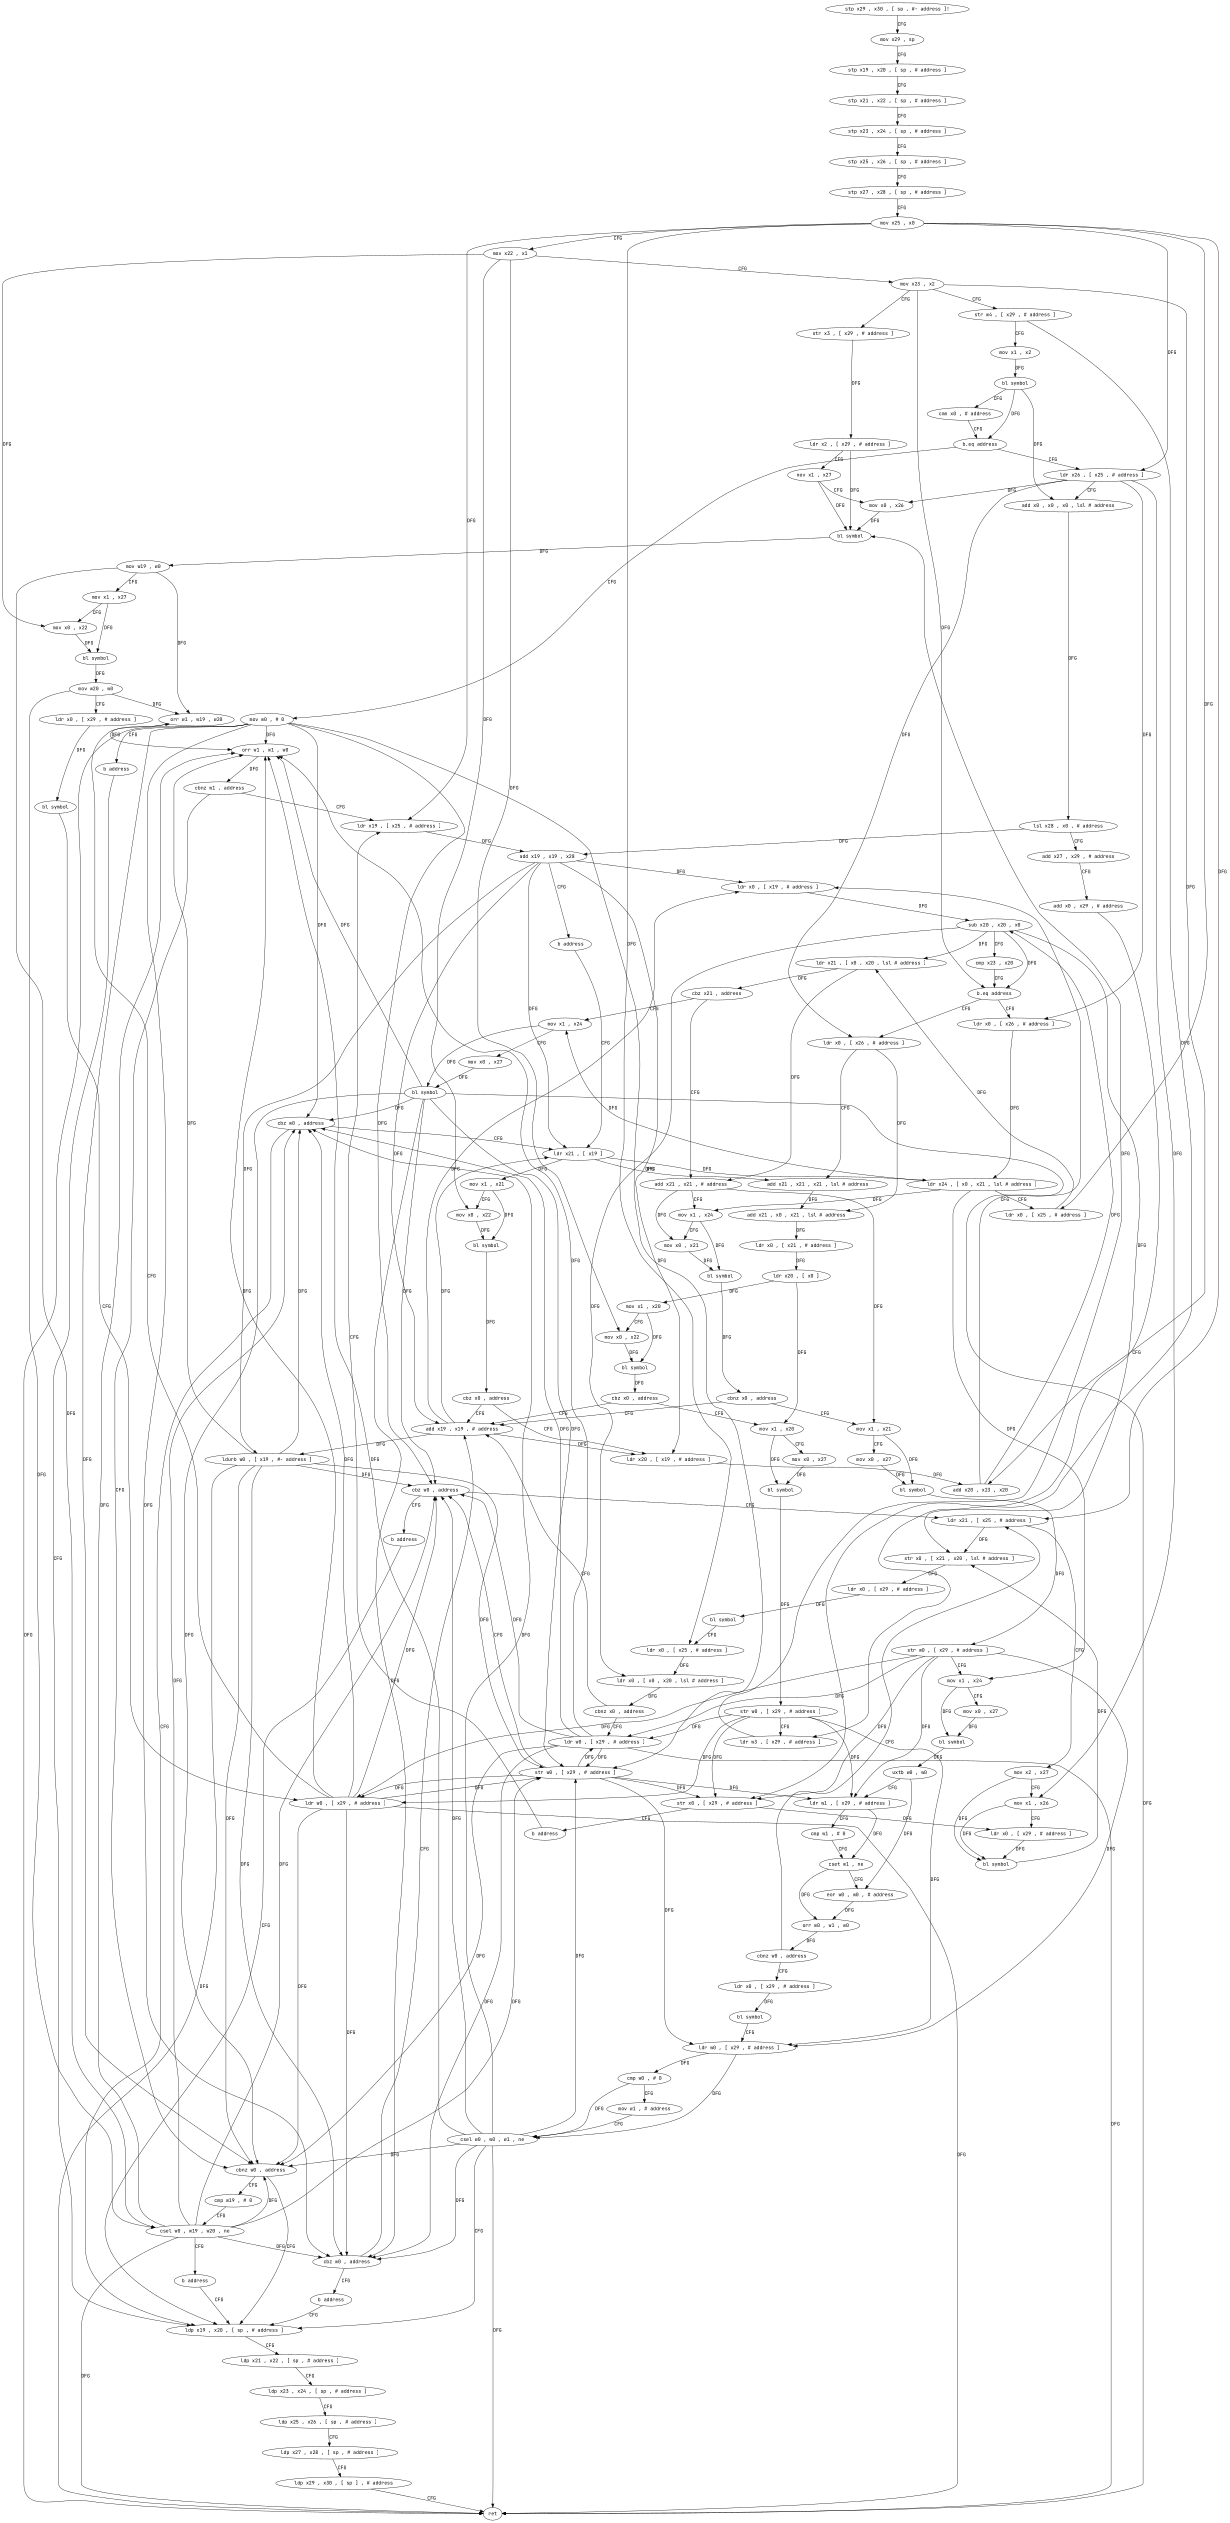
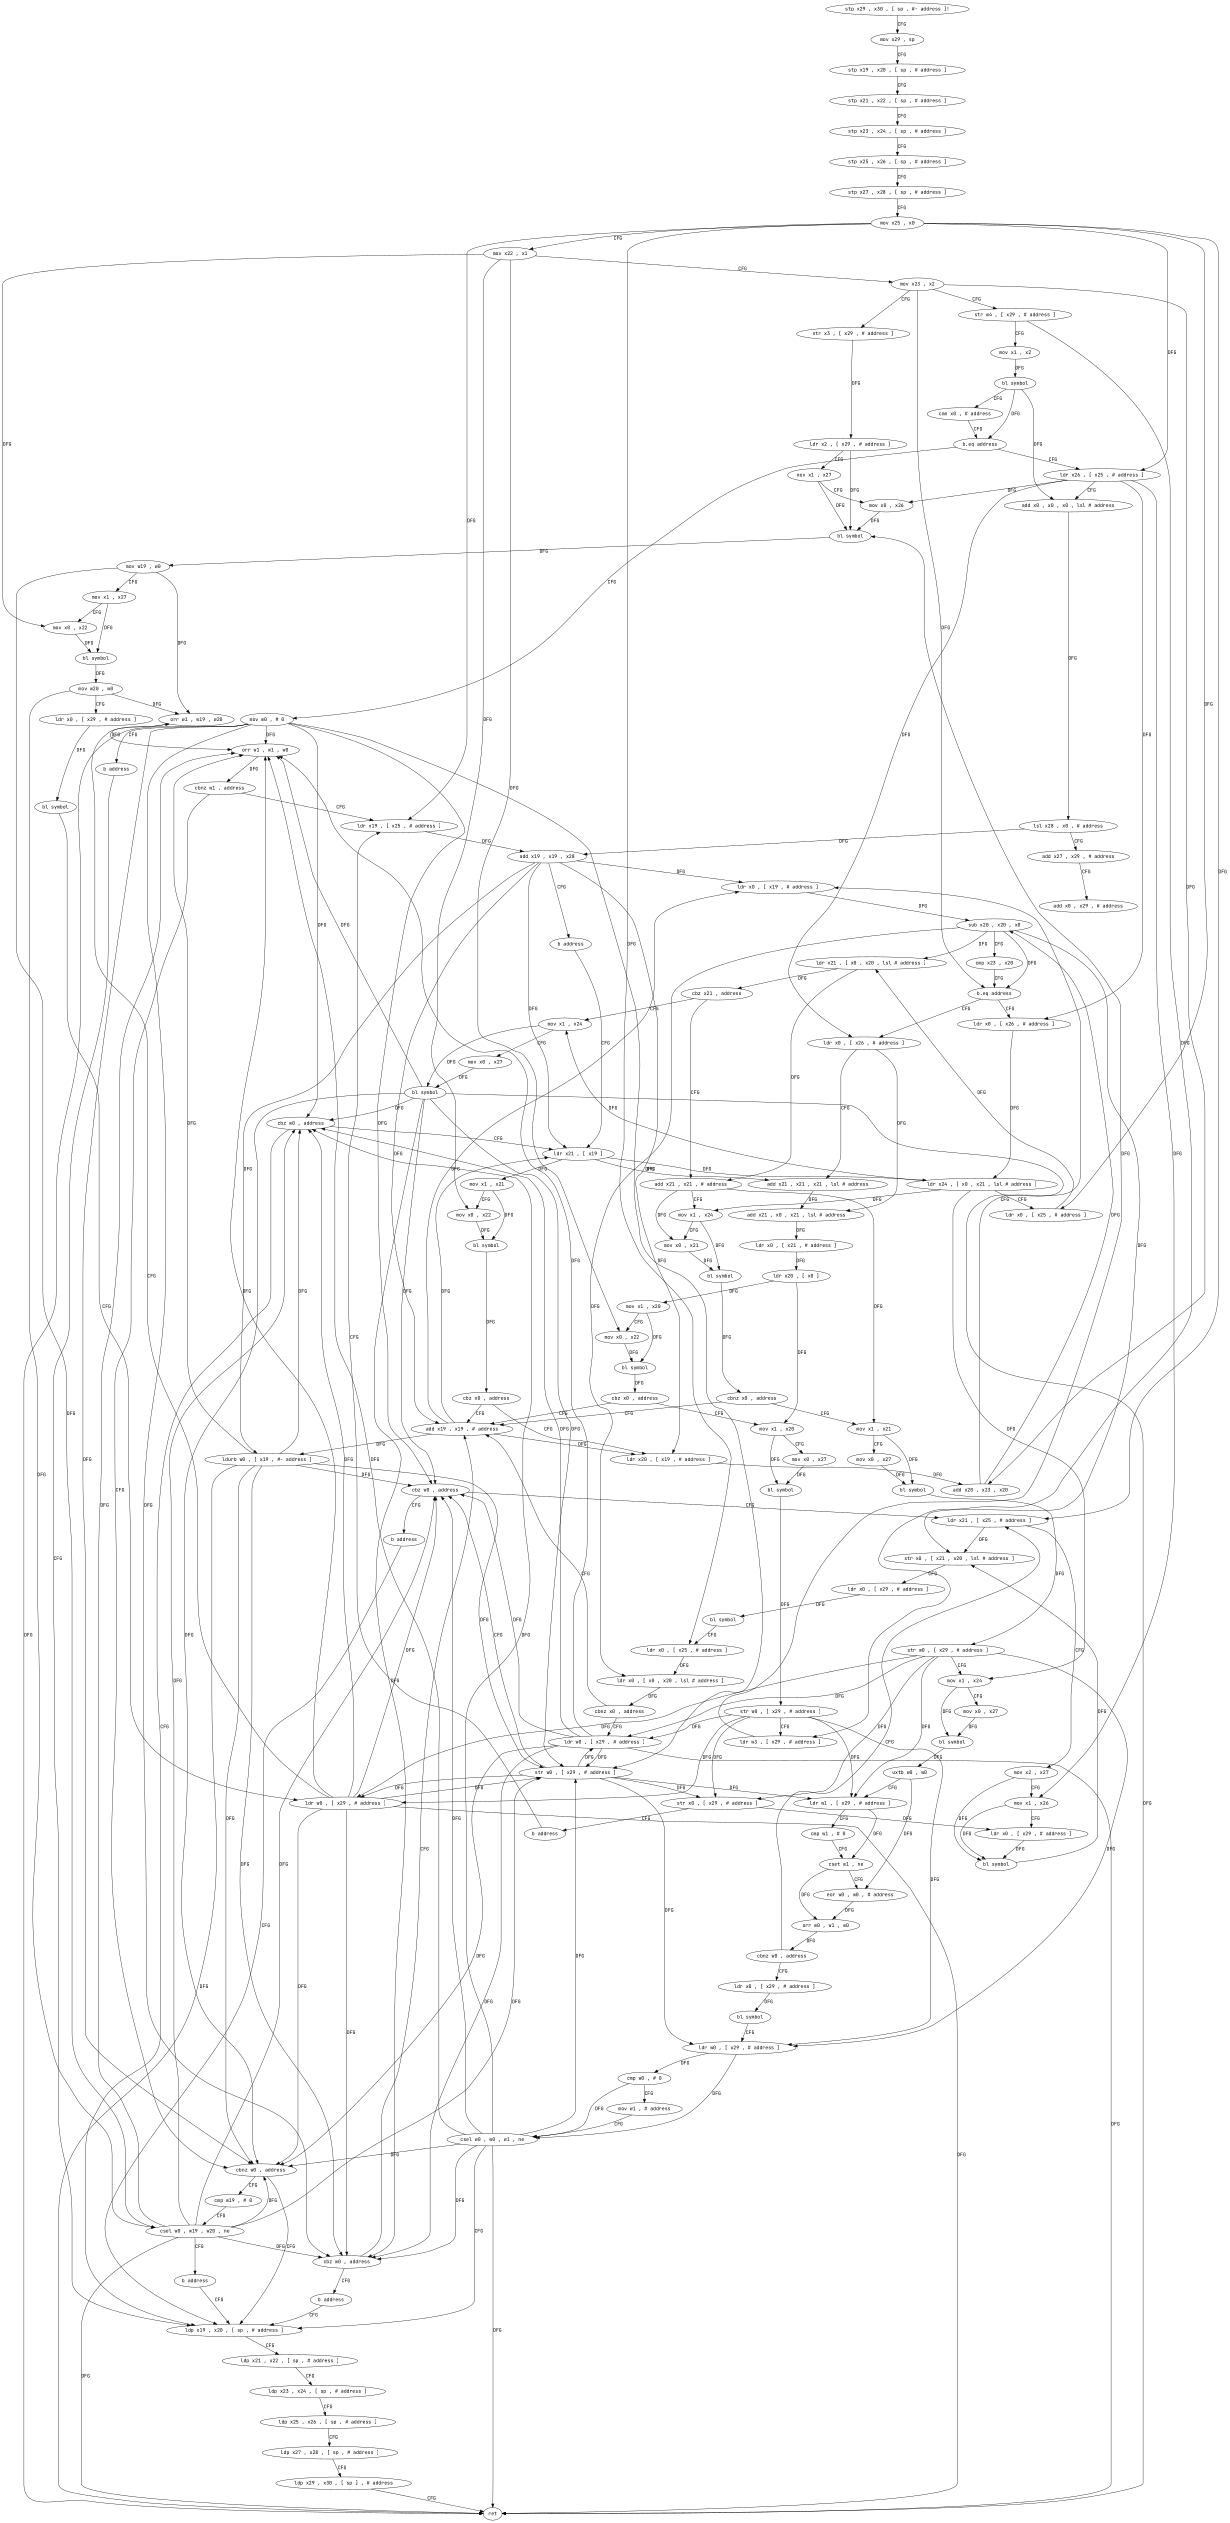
edge "add x0 , x29 , # address" -> "str x0 , [ x29 , # address ]": removed, label "CFG"
